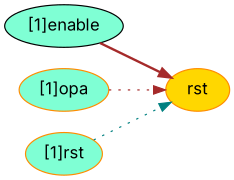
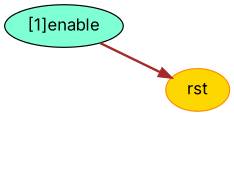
node "[1]opa": removed
node "[1]rst": removed
